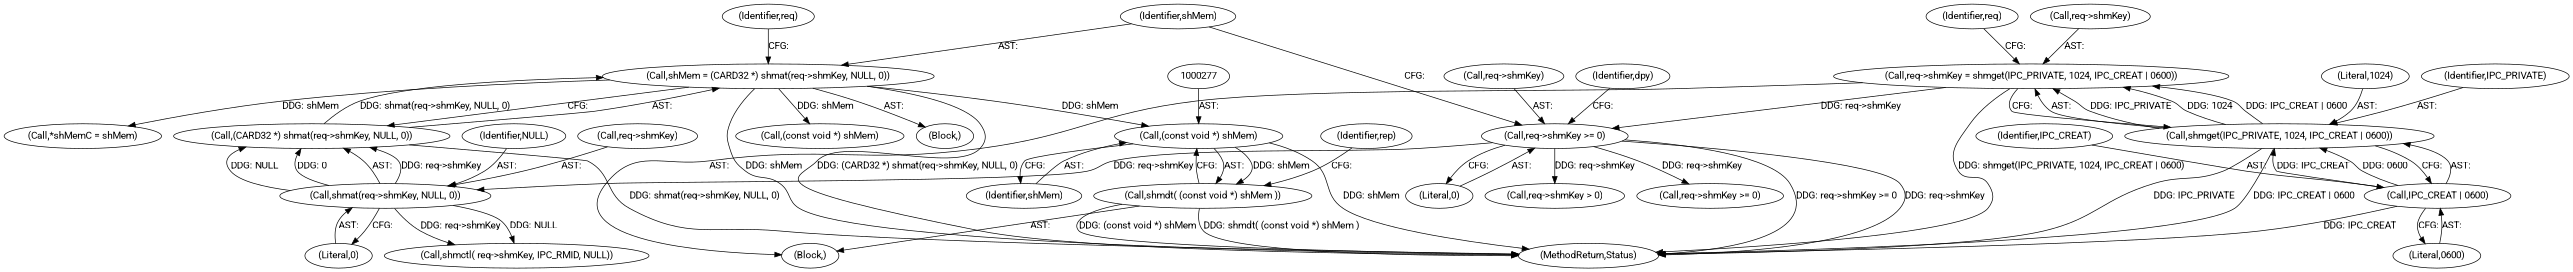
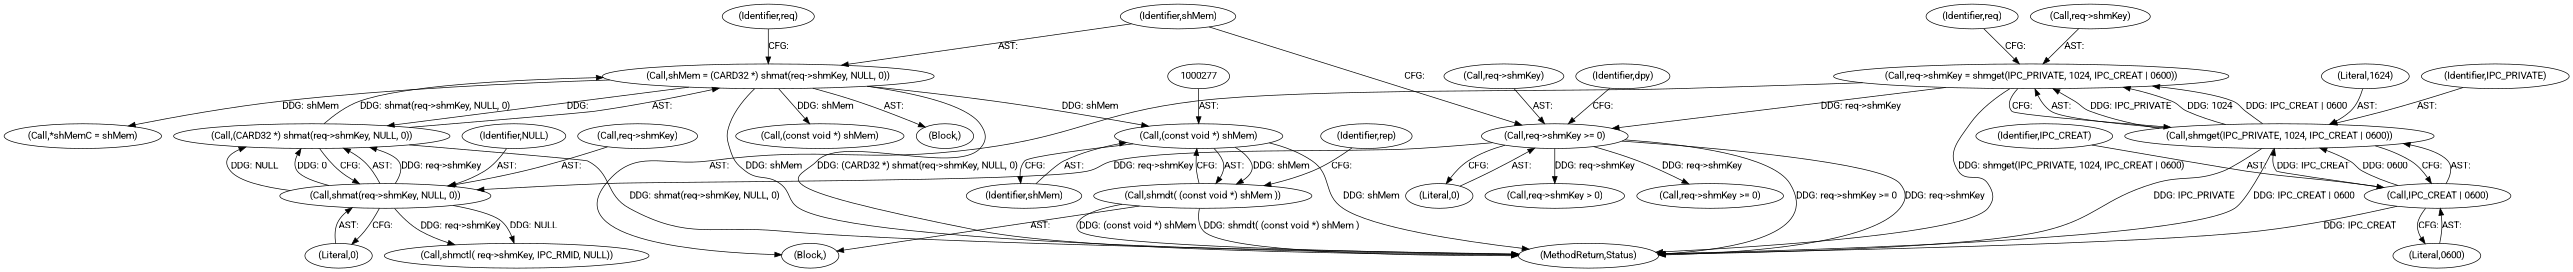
node "(Literal,1024)": label "(Literal,1024)" -> "(Literal,1624)"
edge "(Call,shMem = (CARD32 *) shmat(req->shmKey, NULL, 0))" -> "(Call,(CARD32 *) shmat(req->shmKey, NULL, 0))": label "CFG: " -> "DDG: "
edge "(Call,(CARD32 *) shmat(req->shmKey, NULL, 0))" -> "(Call,shmat(req->shmKey, NULL, 0))": added, label "CFG:"
